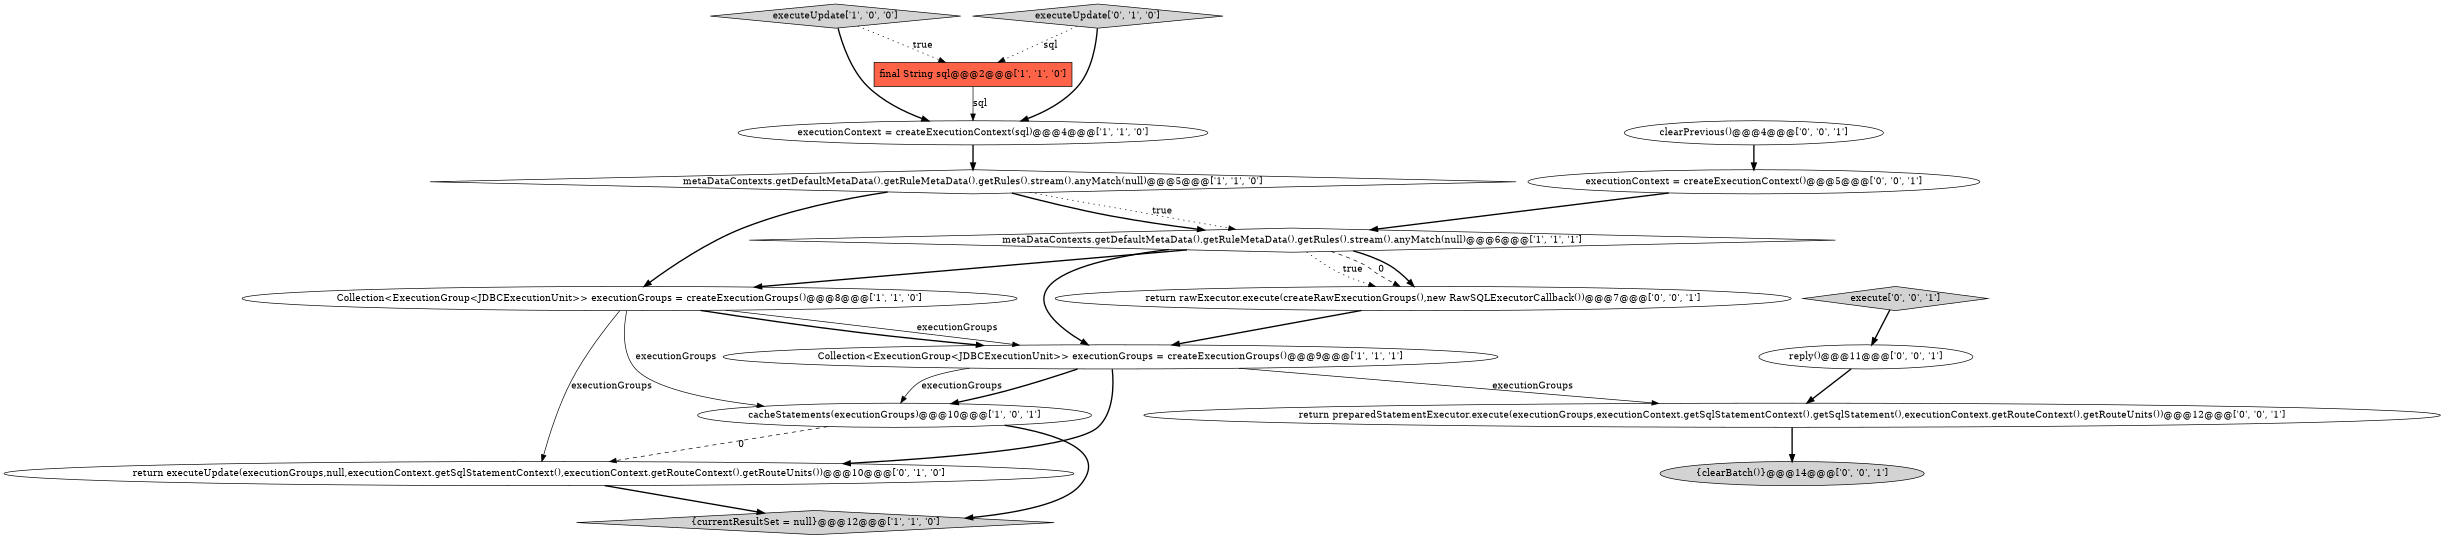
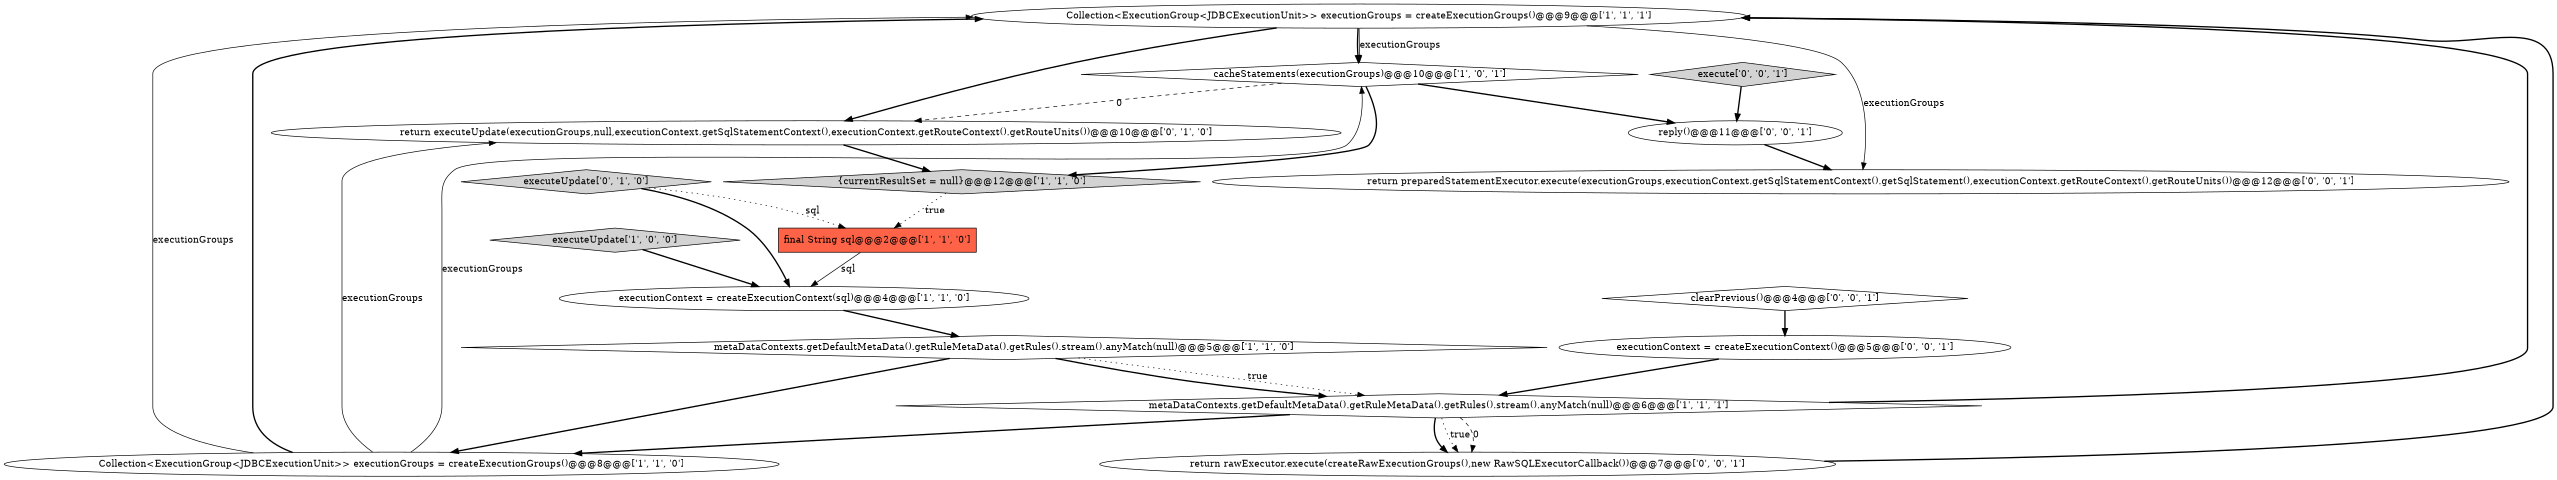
edge "executeUpdate['1', '0', '0']" -> "final String sql@@@2@@@['1', '1', '0']": now "{currentResultSet = null}@@@12@@@['1', '1', '0']" -> "final String sql@@@2@@@['1', '1', '0']"
edge "cacheStatements(executionGroups)@@@10@@@['1', '0', '1']" -> "reply()@@@11@@@['0', '0', '1']": added
node "clearPrevious()@@@4@@@['0', '0', '1']": shape ellipse -> diamond
node "cacheStatements(executionGroups)@@@10@@@['1', '0', '1']": shape ellipse -> diamond
node "{clearBatch()}@@@14@@@['0', '0', '1']": removed
